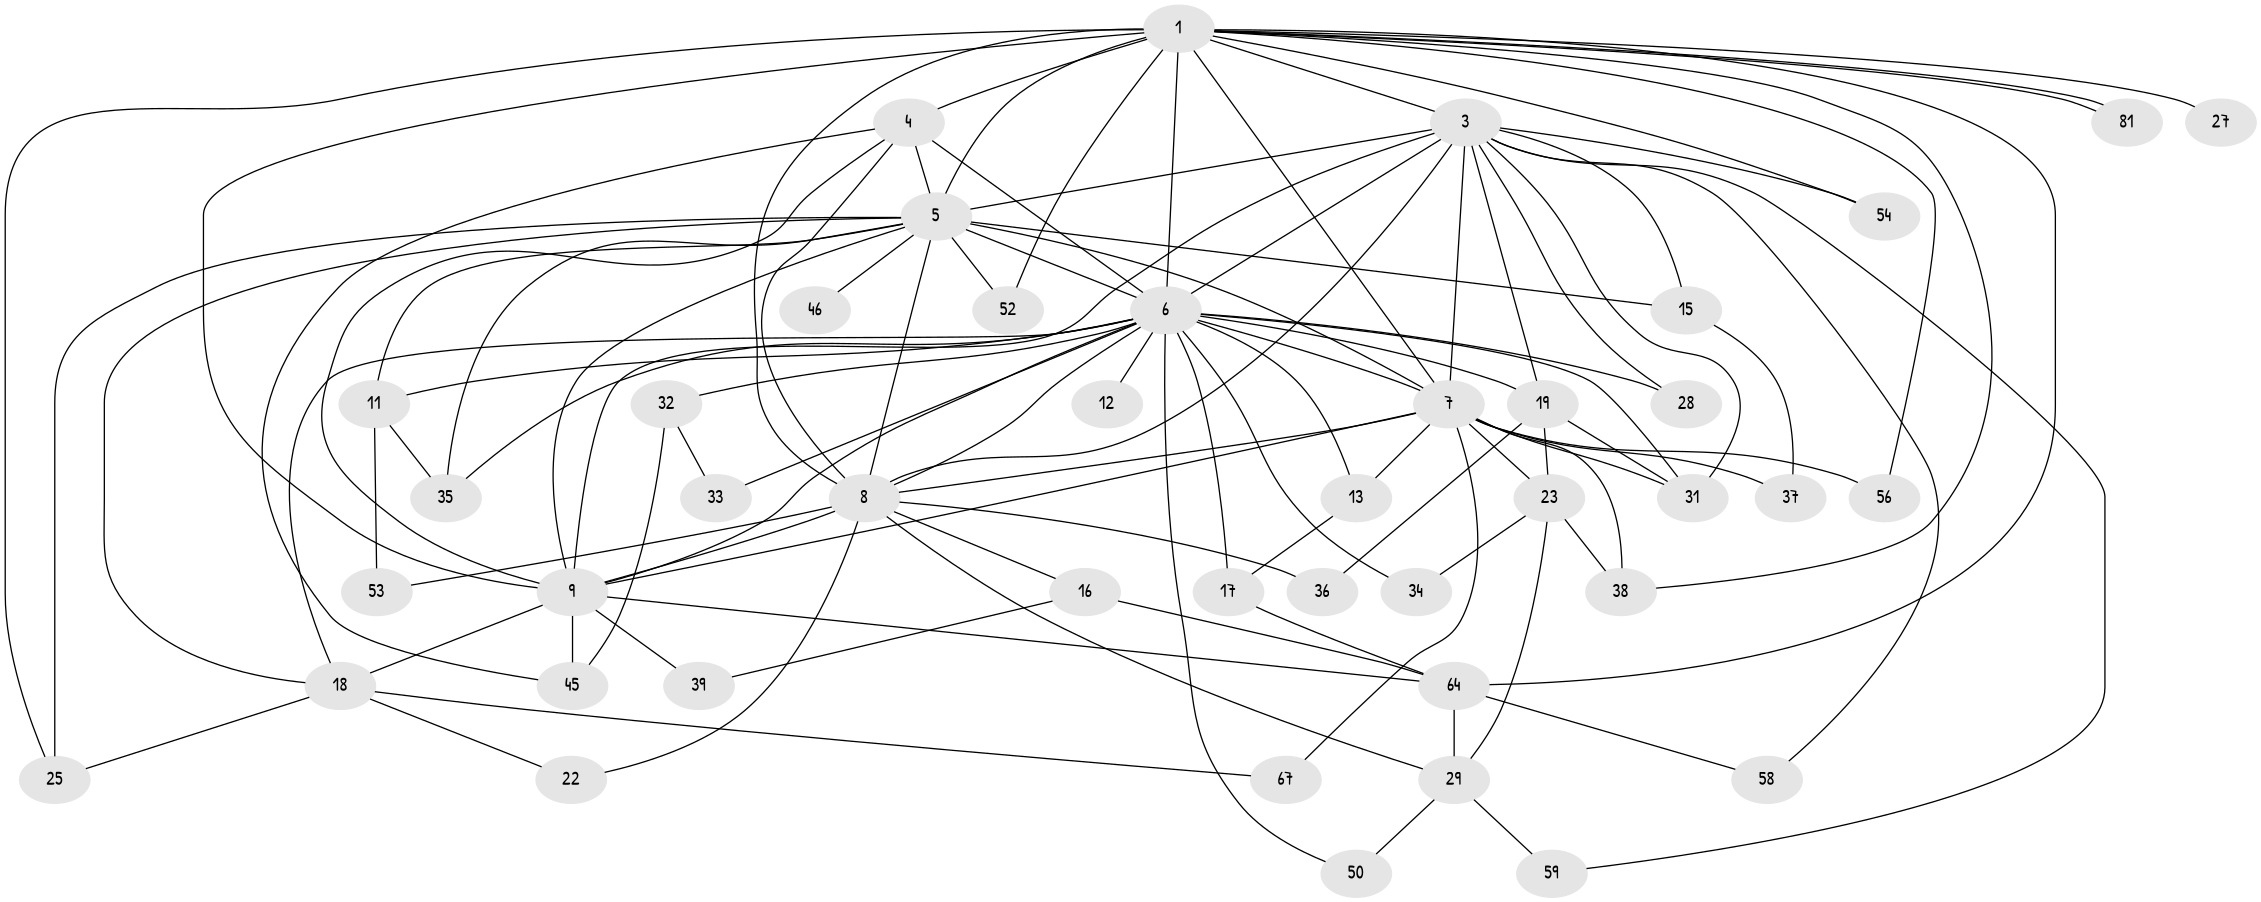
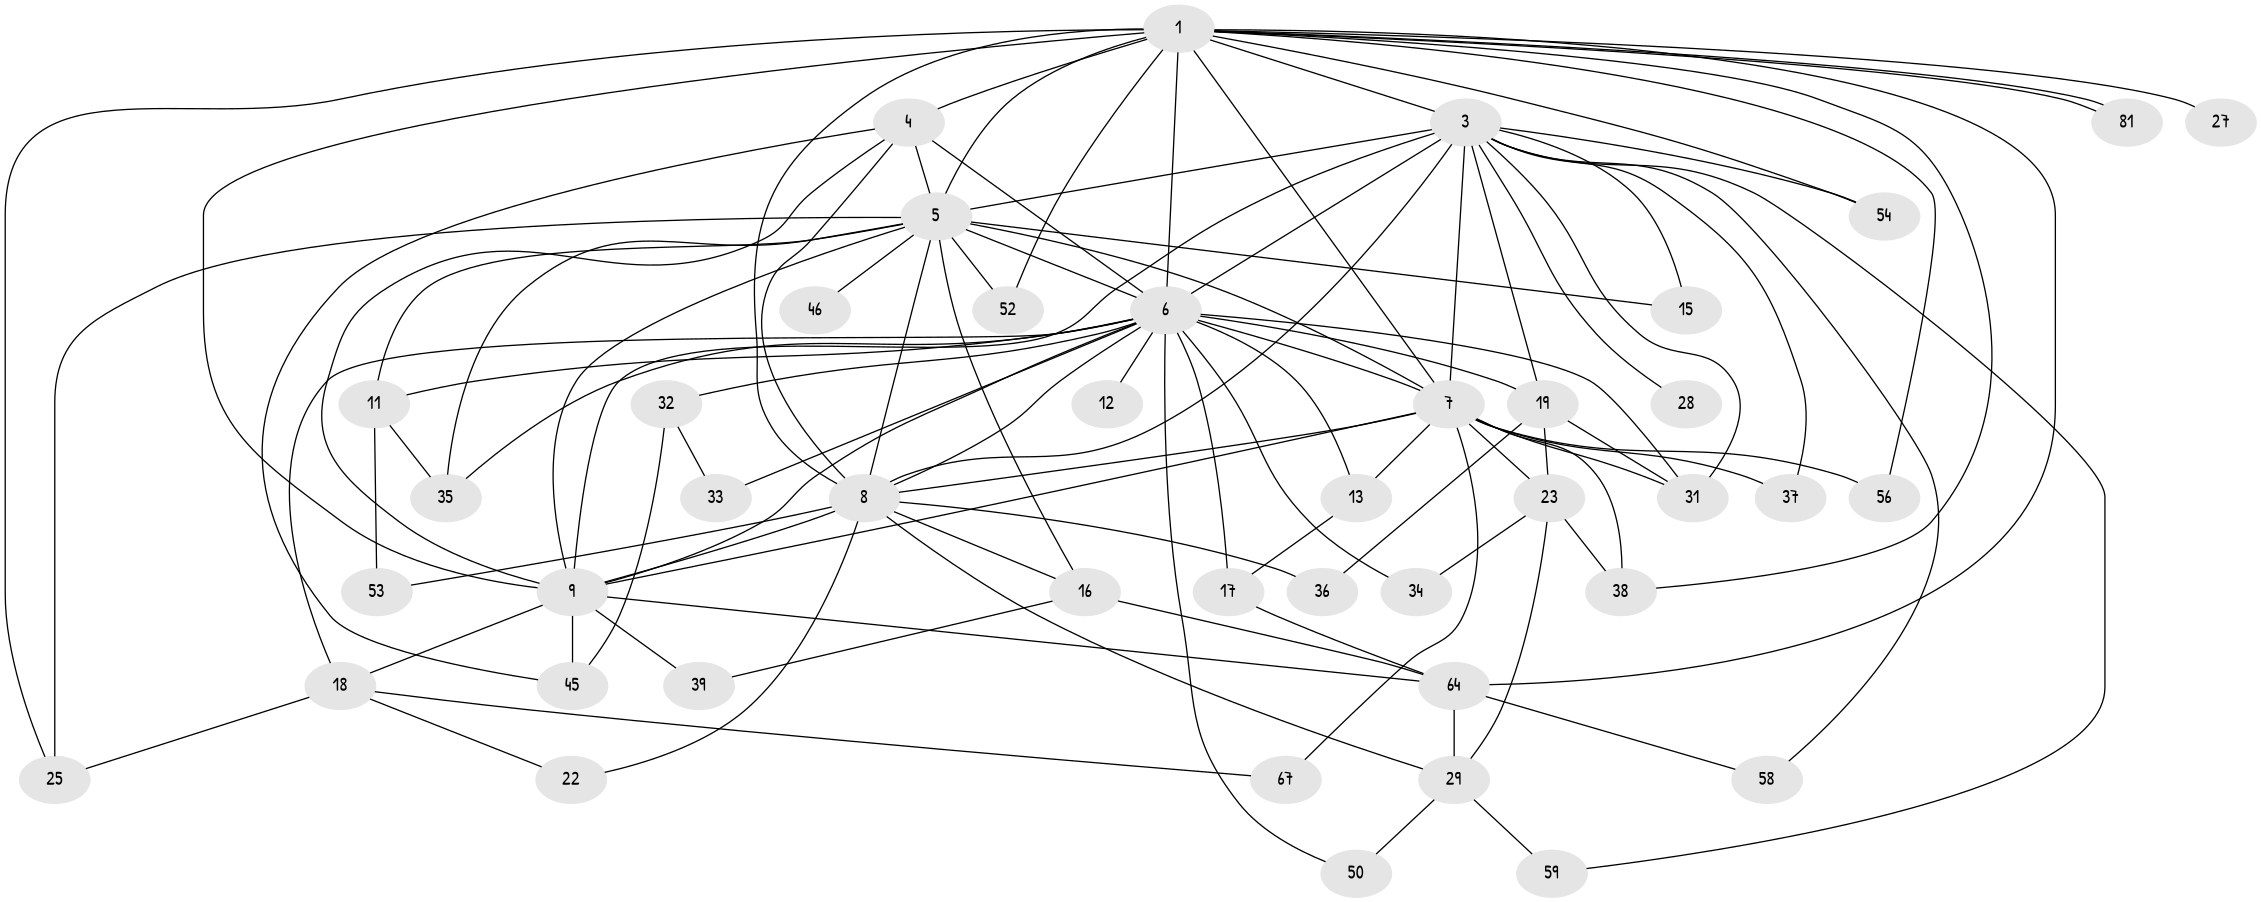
edge "5" -- "18": now "5" -- "16"
edge "6" -- "28": removed
edge "15" -- "37": now "3" -- "37"
